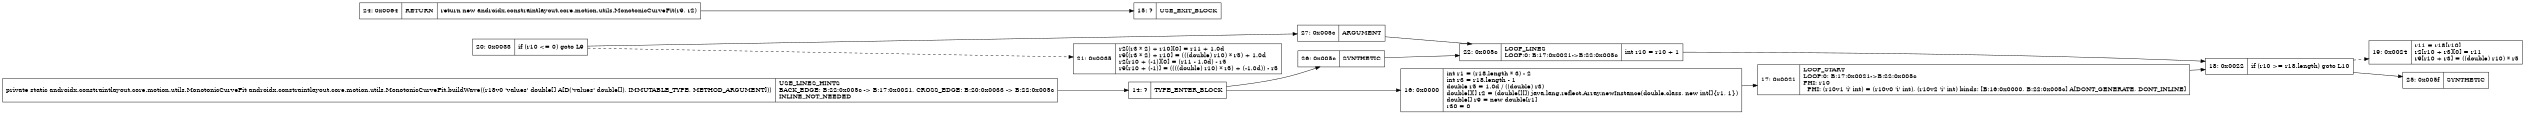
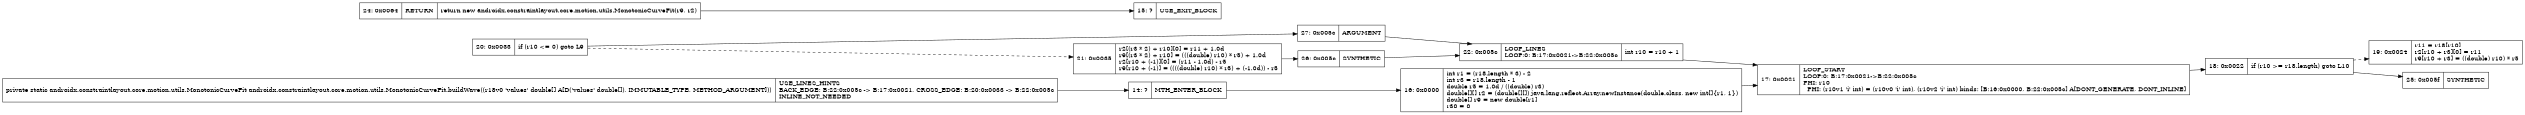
edge "22: 0x005c" -> "18: 0x0022": now "22: 0x005c" -> "17: 0x0021"
edge "14: ?" -> "26: 0x005c": now "21: 0x0035" -> "26: 0x005c"
node "14: ?": text "TYPE_ENTER_BLOCK" -> "MTH_ENTER_BLOCK"
